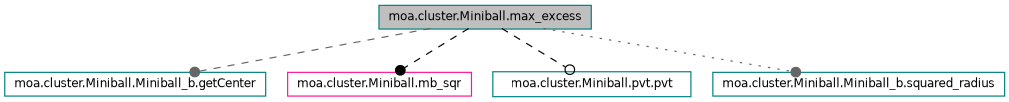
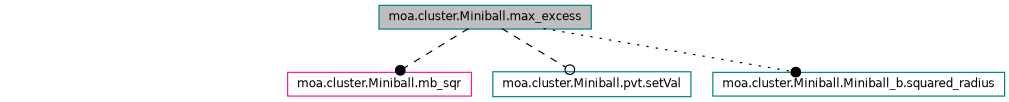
edge "moa.cluster.Miniball.max_excess" -> "moa.cluster.Miniball.Miniball_b.squared_radius": color gray40 -> black
node "moa.cluster.Miniball.Miniball_b.getCenter": removed
node "moa.cluster.Miniball.pvt.pvt": label "moa.cluster.Miniball.pvt.pvt" -> "moa.cluster.Miniball.pvt.setVal"
